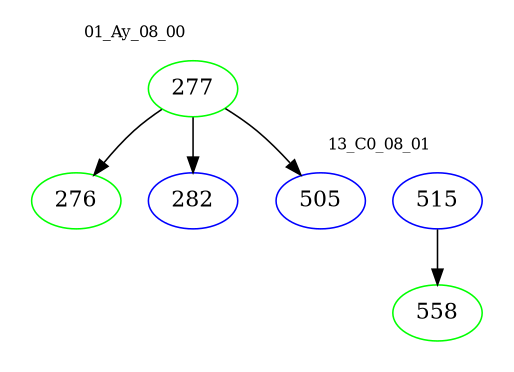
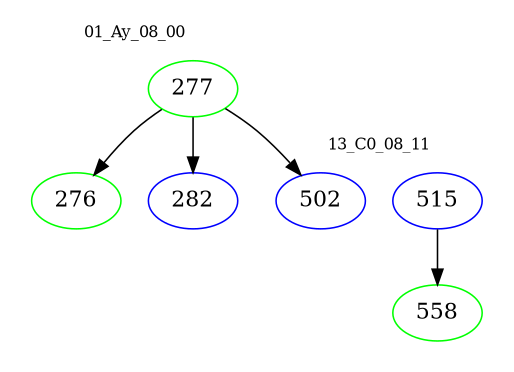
cluster "13_C0_08_01": label "13_C0_08_01" -> "13_C0_08_11"
node "505": label "505" -> "502"
